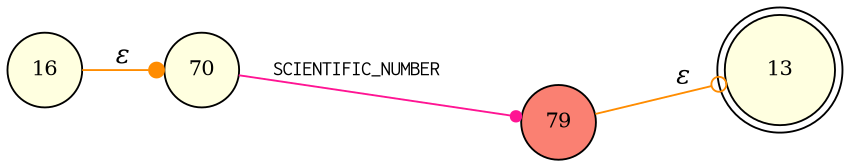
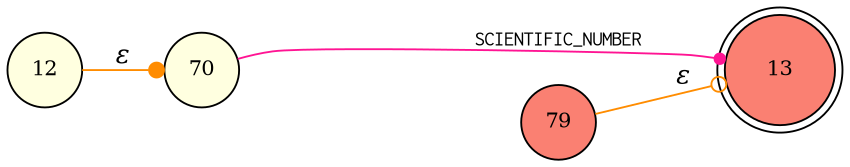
node "16": label "16" -> "12"
node "13": fillcolor lightyellow -> salmon
edge "70" -> "79": now "70" -> "13"
